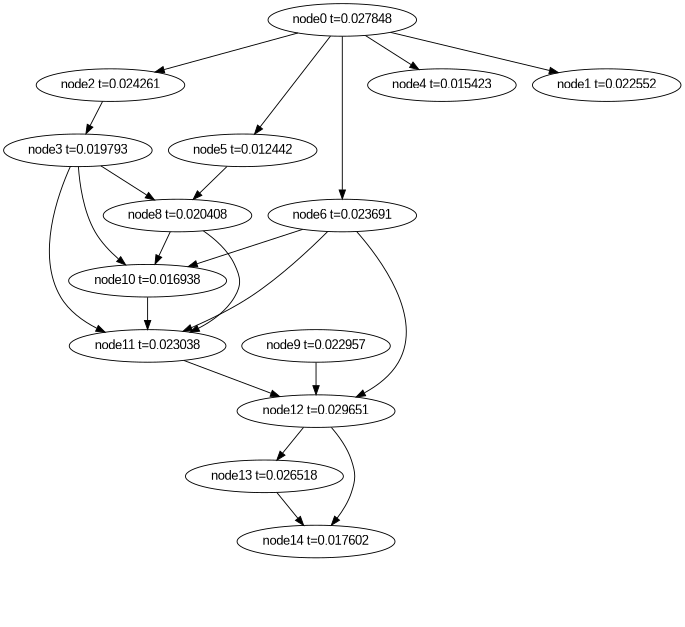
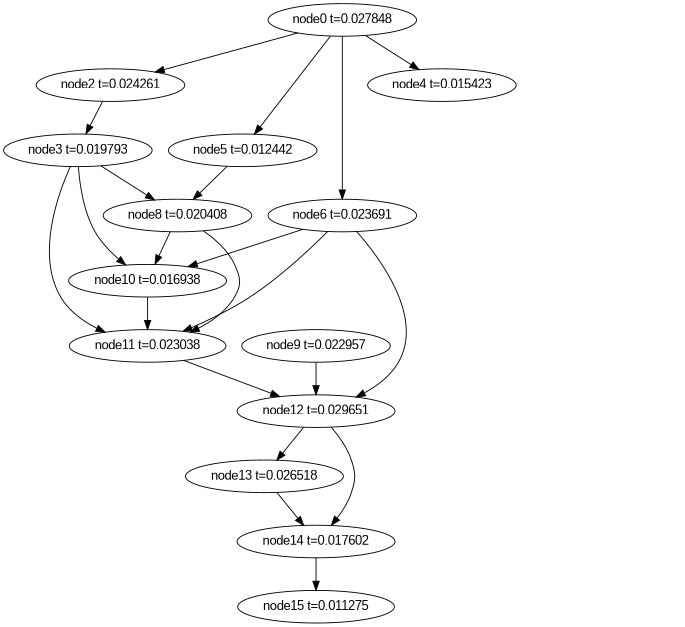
node "node1 t=0.022552": removed
node "node15 t=0.011275": added
